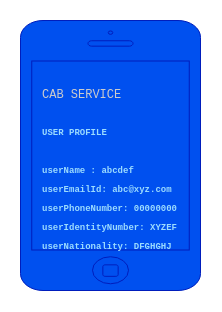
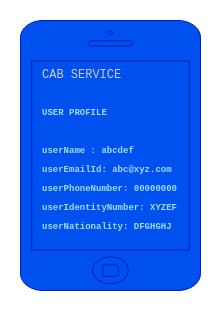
node "CAB SERVICE USER PROFILE userName : abcdef userEmailId: abc@xyz.com userPhoneNumber: 00000000 userIdentityNumber: XYZEF userNationality: DFGHGHJ": moved (111, 171) -> (111, 151)
